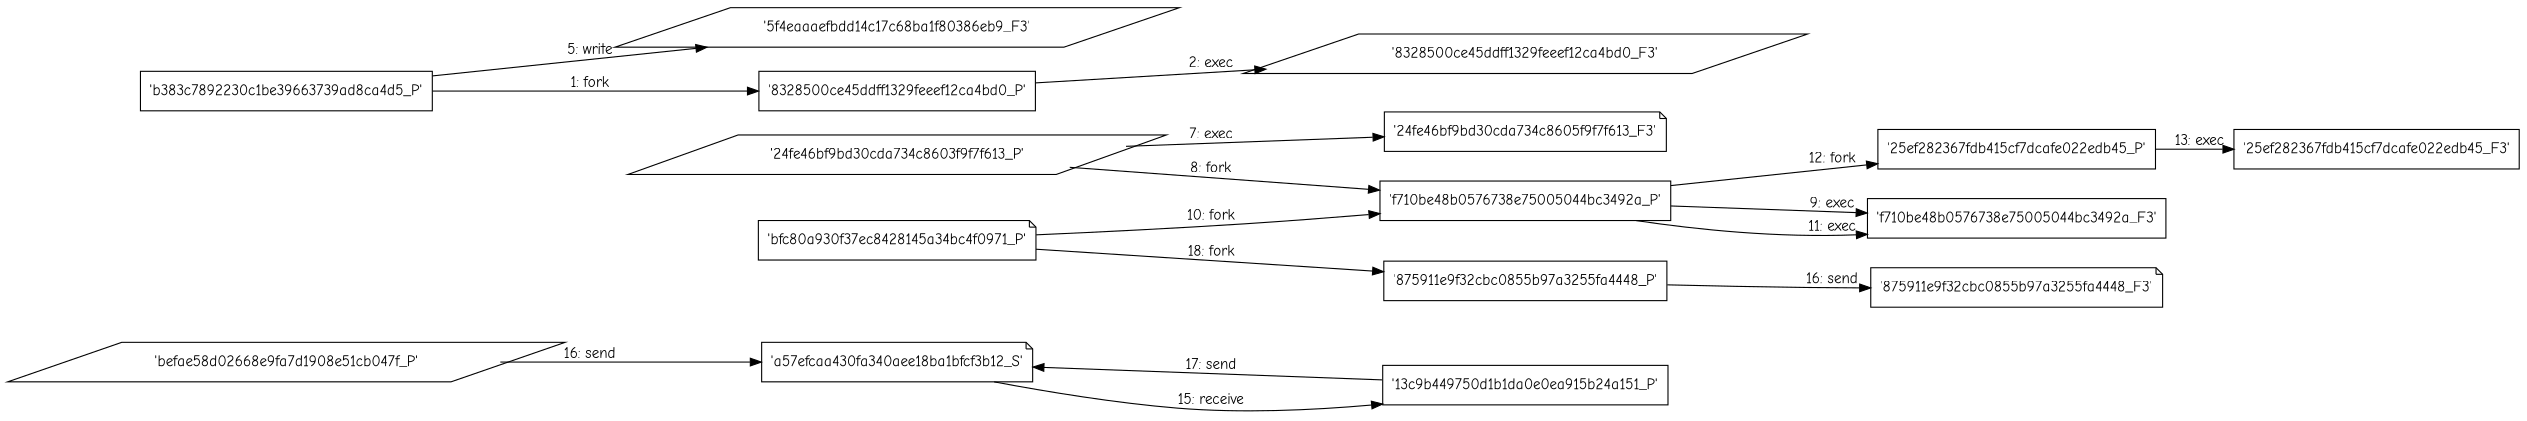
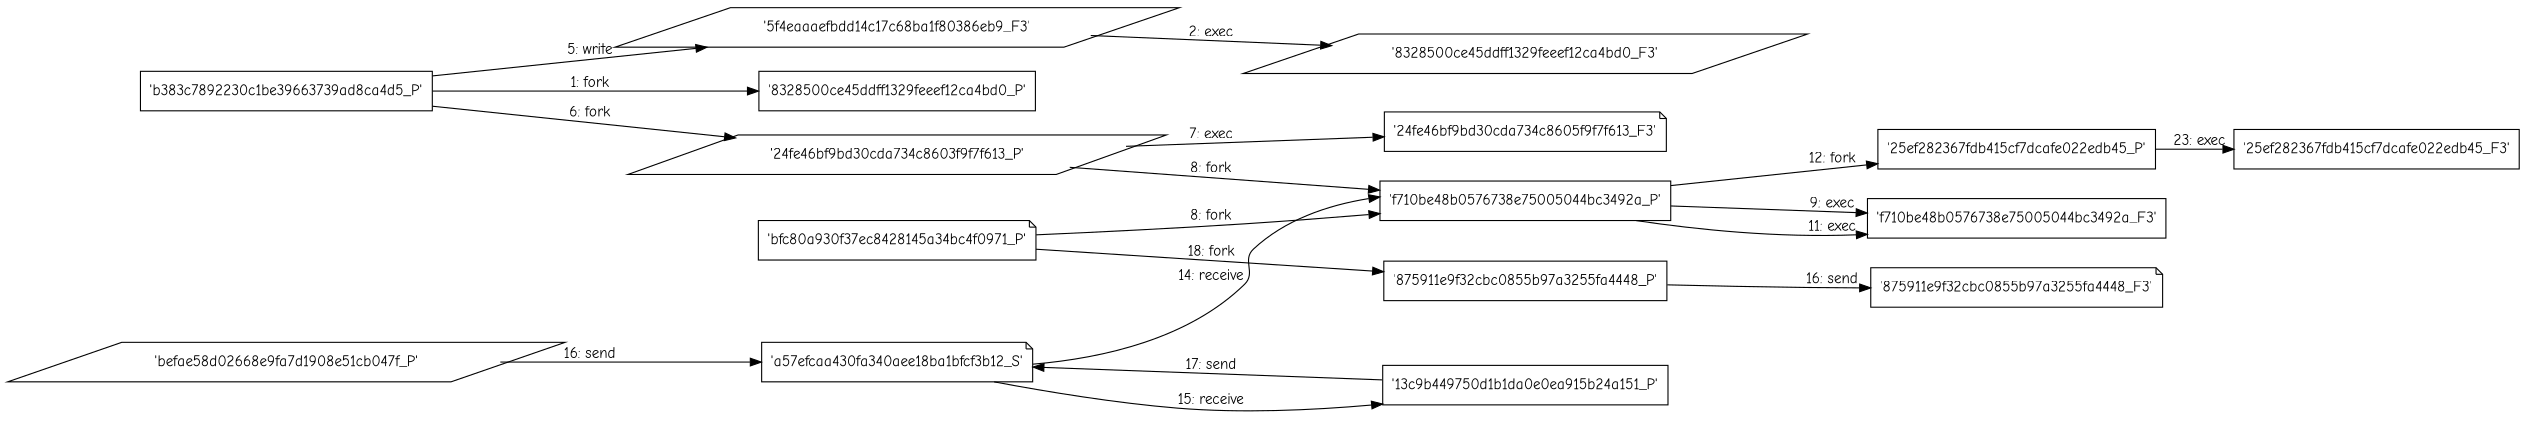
edge "'8328500ce45ddff1329feeef12ca4bd0_P'" -> "'8328500ce45ddff1329feeef12ca4bd0_F3'": now "'5f4eaaaefbdd14c17c68ba1f80386eb9_F3'" -> "'8328500ce45ddff1329feeef12ca4bd0_F3'"
edge "'b383c7892230c1be39663739ad8ca4d5_P'" -> "'24fe46bf9bd30cda734c8603f9f7f613_P'": added, label "6: fork"
edge "'25ef282367fdb415cf7dcafe022edb45_P'" -> "'25ef282367fdb415cf7dcafe022edb45_F3'": label "13: exec" -> "23: exec"
edge "'bfc80a930f37ec8428145a34bc4f0971_P'" -> "'f710be48b0576738e75005044bc3492a_P'": label "10: fork" -> "8: fork"
edge "'a57efcaa430fa340aee18ba1bfcf3b12_S'" -> "'f710be48b0576738e75005044bc3492a_P'": added, label "14: receive"
